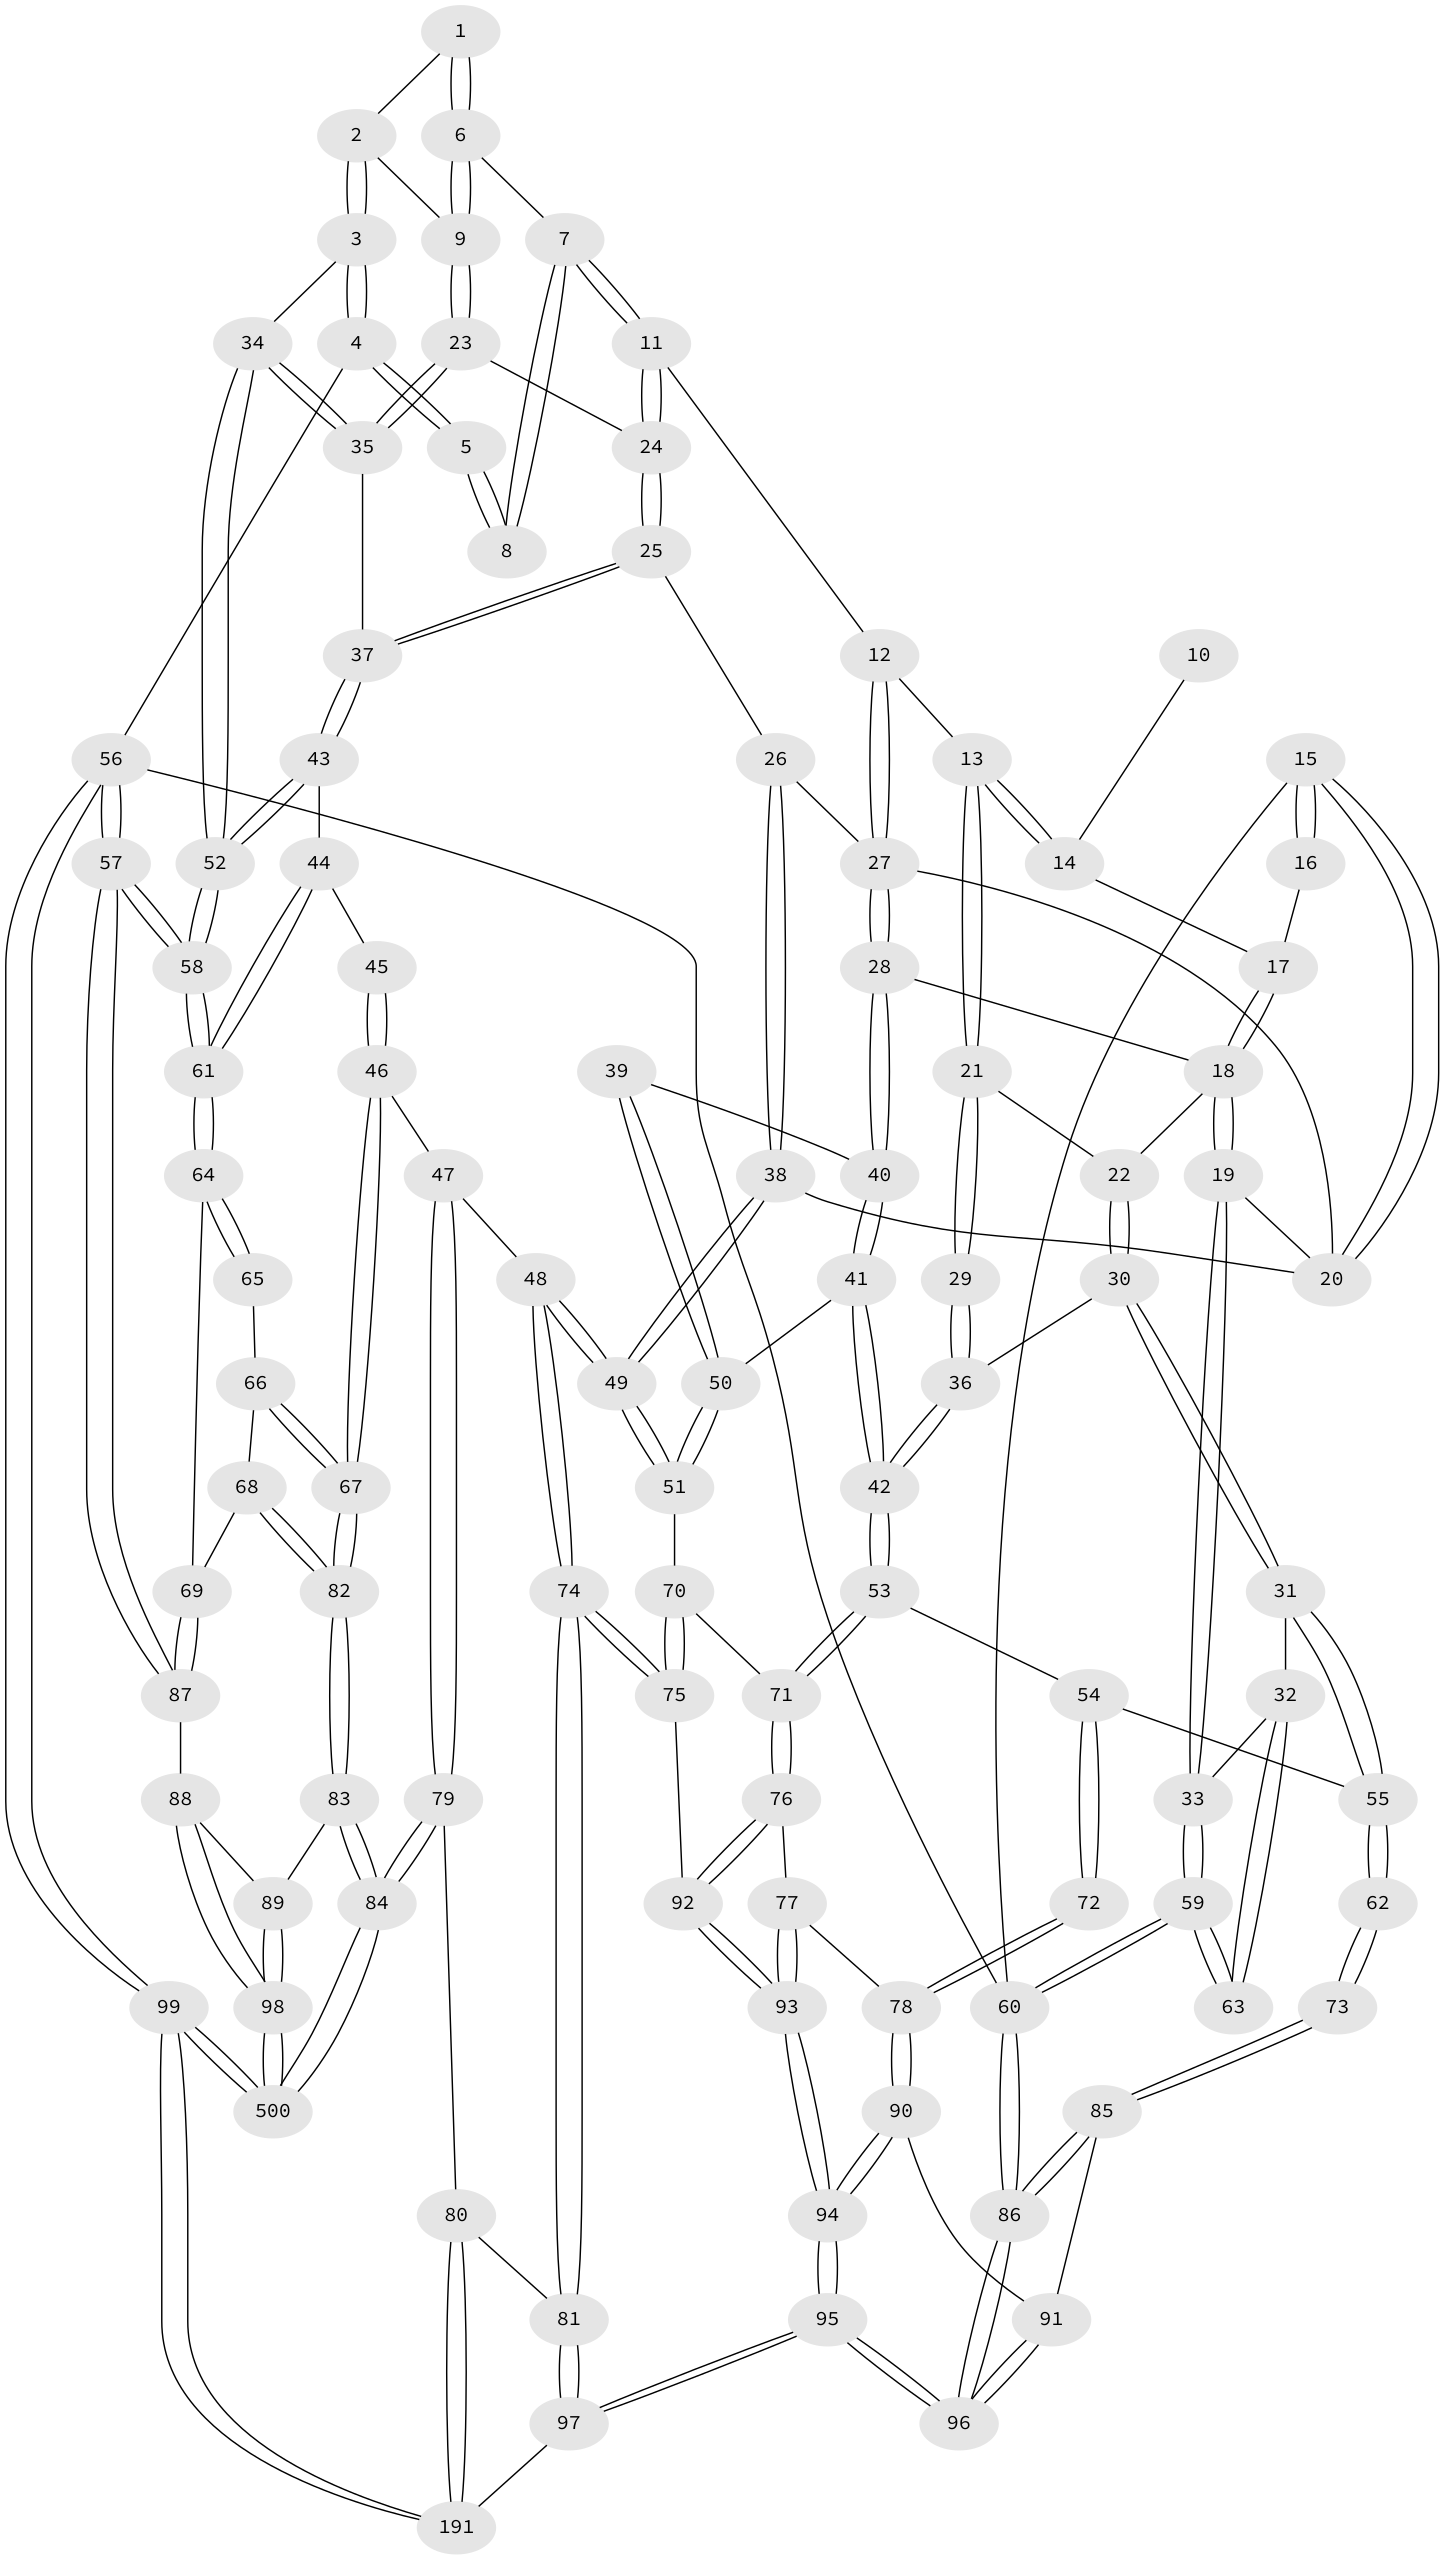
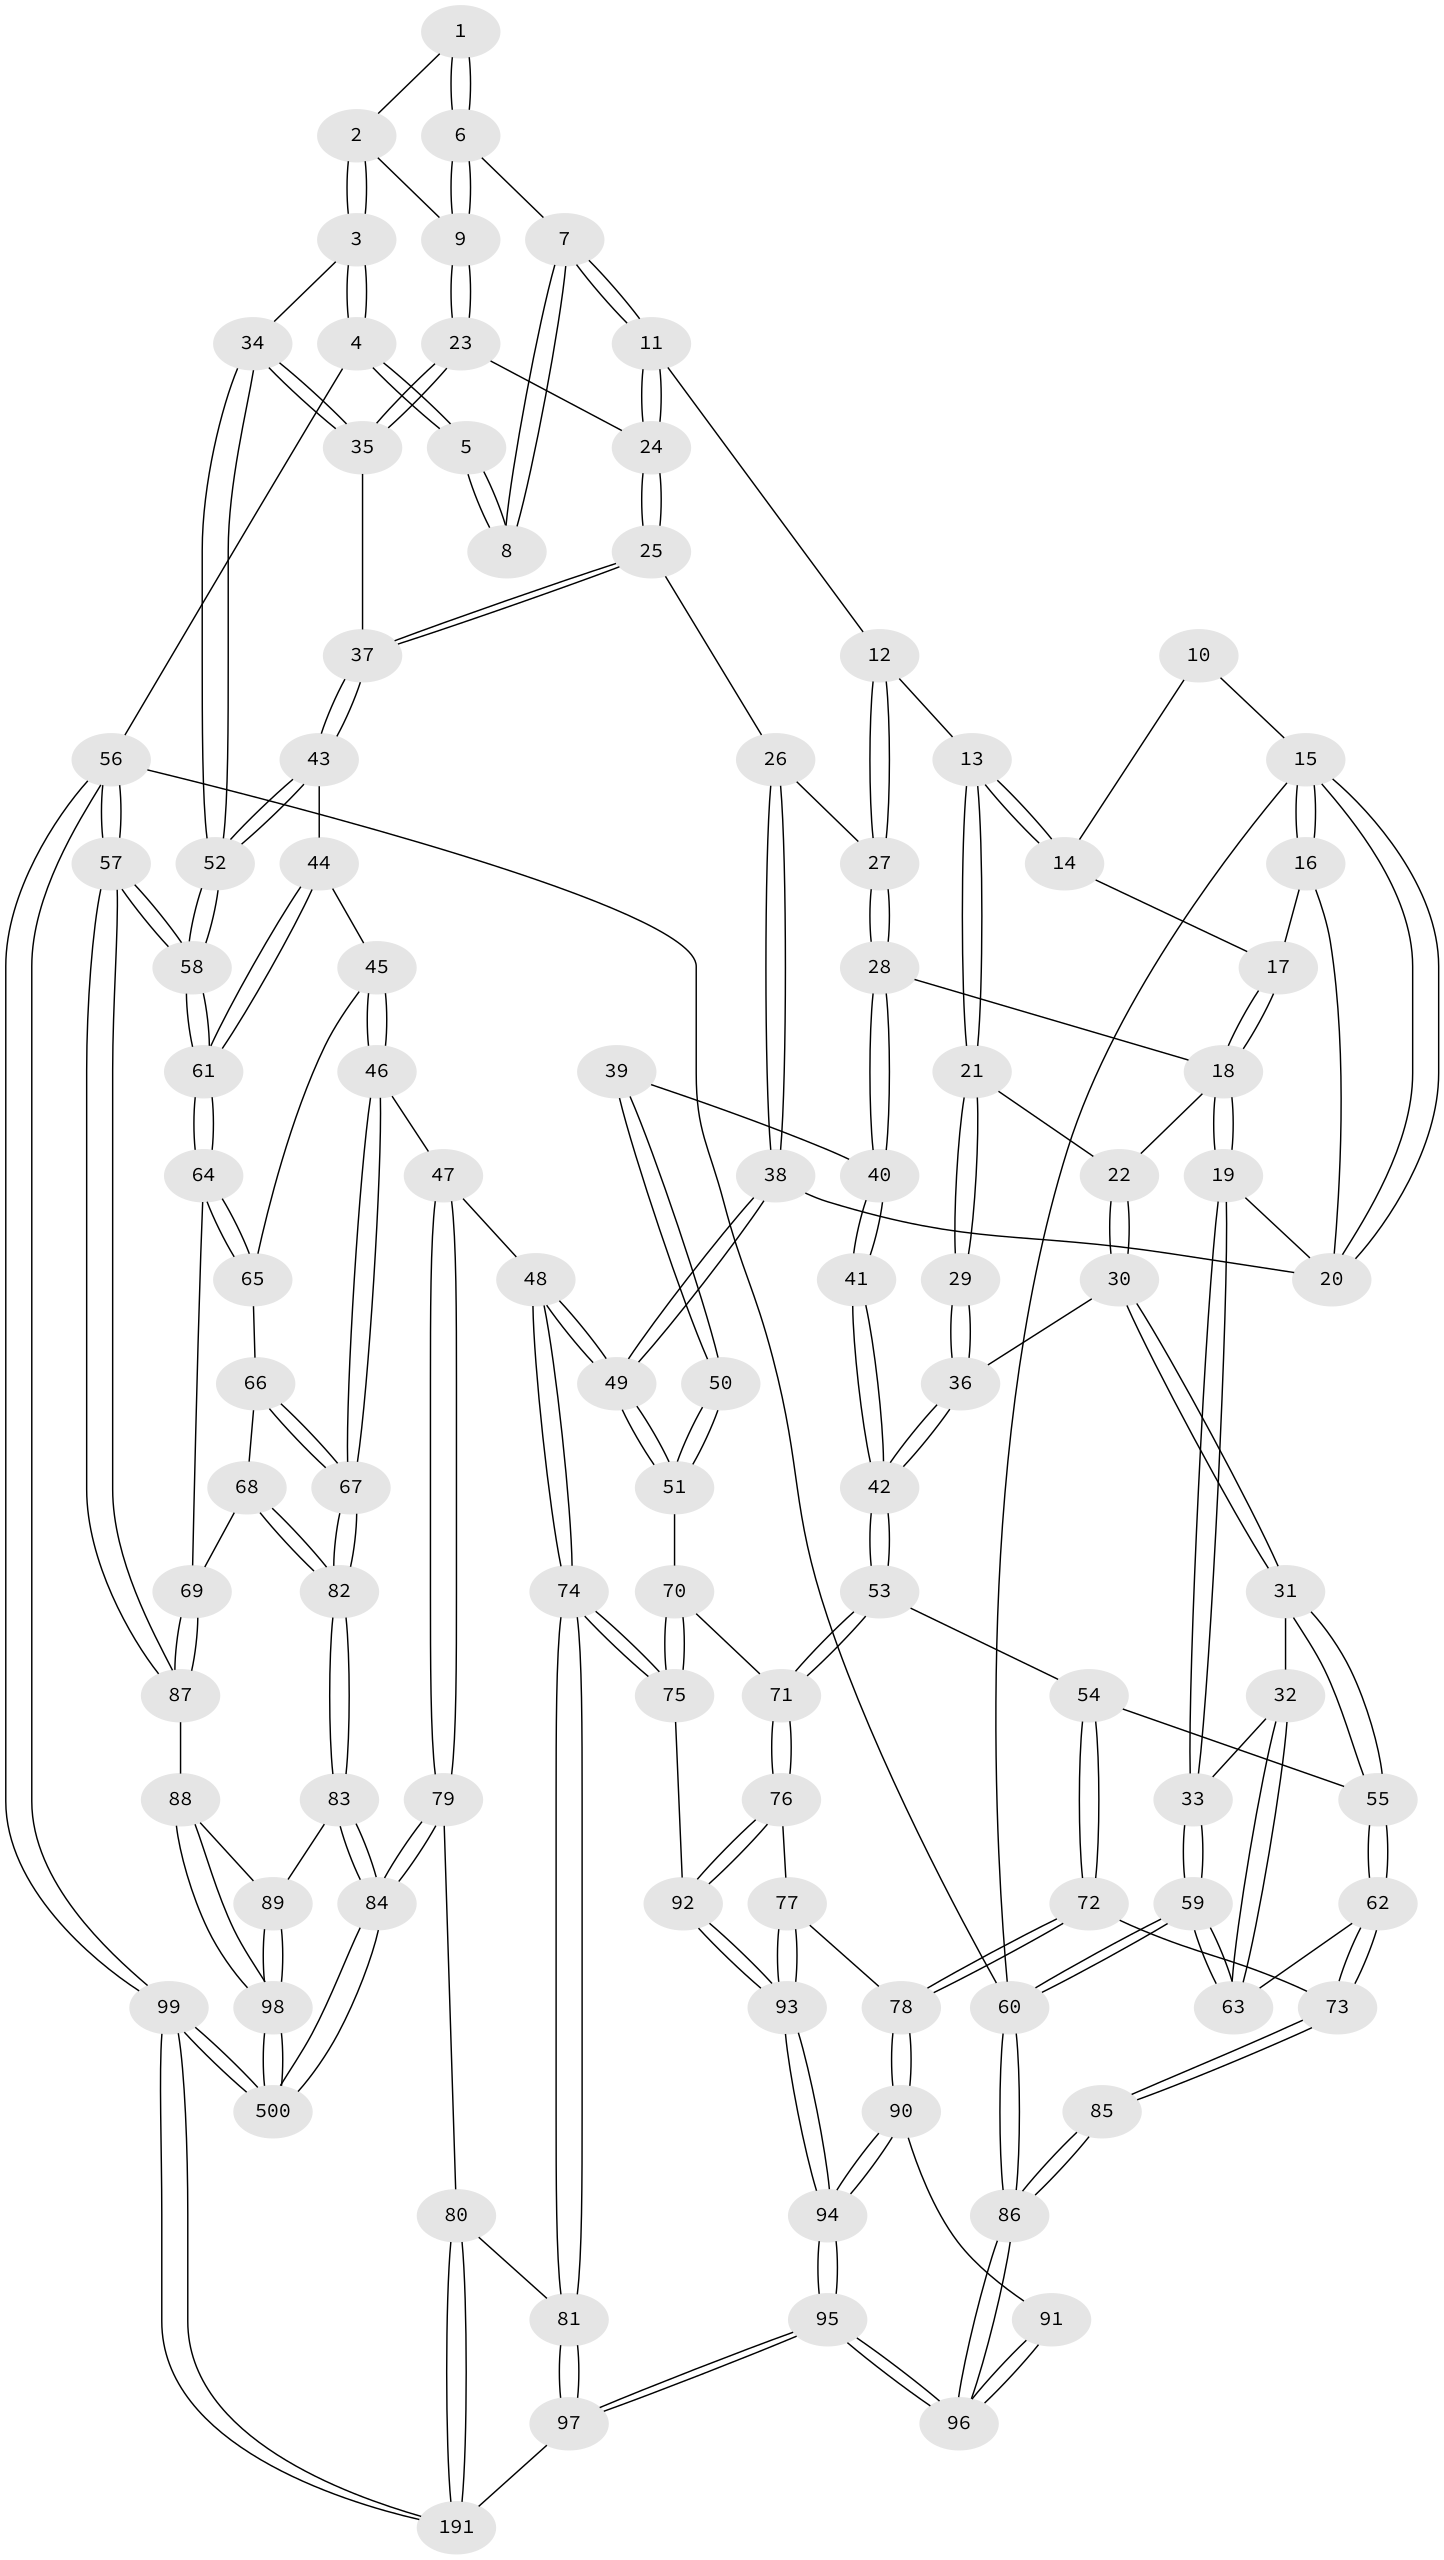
edge "10" -- "15": added
edge "27" -- "20": now "16" -- "20"
edge "45" -- "65": added
edge "41" -- "50": removed
edge "72" -- "73": added
edge "62" -- "63": added
edge "85" -- "91": removed
